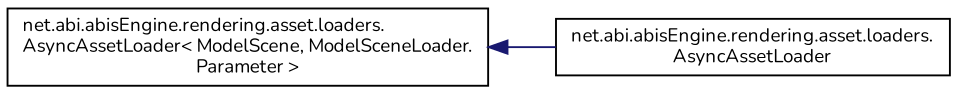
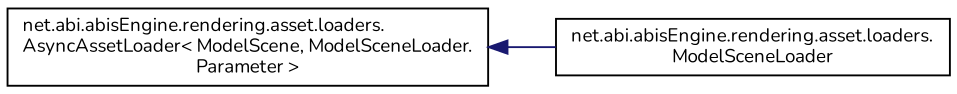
node "net.abi.abisEngine.rendering.asset.loaders. AsyncAssetLoader": label "net.abi.abisEngine.rendering.asset.loaders. AsyncAssetLoader" -> "net.abi.abisEngine.rendering.asset.loaders. ModelSceneLoader"
